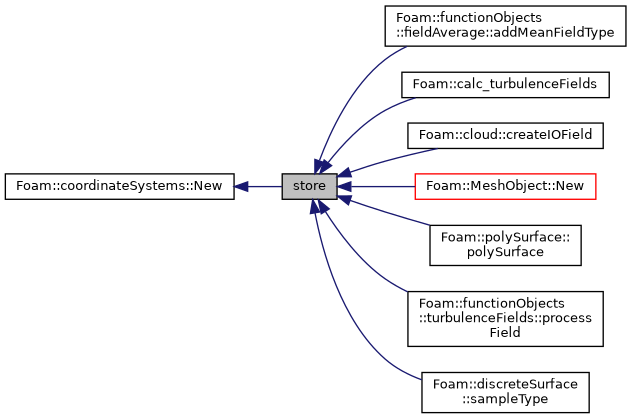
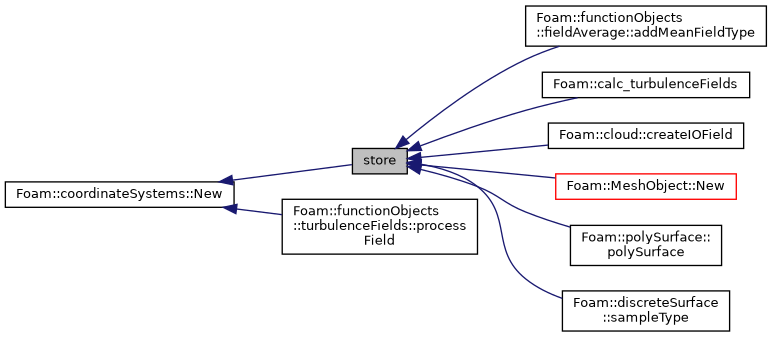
edge "Foam::functionObjects ::turbulenceFields::process Field" -> "store": now "Foam::functionObjects ::turbulenceFields::process Field" -> "Foam::coordinateSystems::New"
